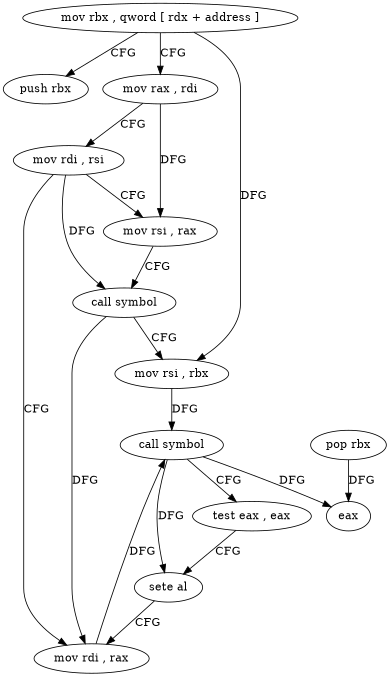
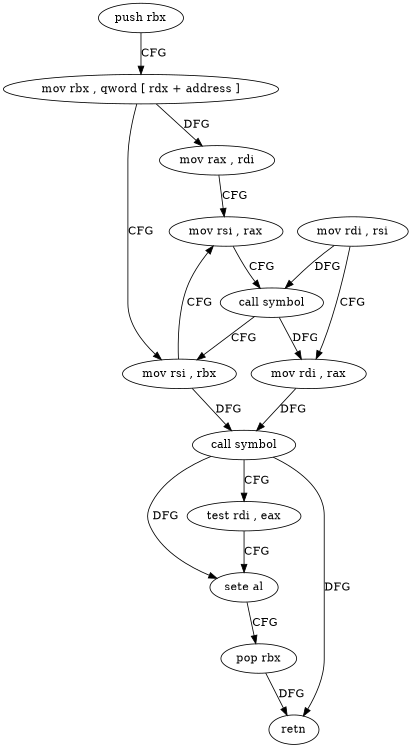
edge "mov rbx , qword [ rdx + address ]" -> "push rbx": reversed
edge "mov rbx , qword [ rdx + address ]" -> "mov rax , rdi": label "CFG" -> "DFG"
edge "mov rax , rdi" -> "mov rdi , rsi": removed, label "CFG"
edge "mov rax , rdi" -> "mov rsi , rax": label "DFG" -> "CFG"
edge "mov rdi , rsi" -> "mov rsi , rax": now "mov rsi , rbx" -> "mov rsi , rax"
edge "mov rbx , qword [ rdx + address ]" -> "mov rsi , rbx": label "DFG" -> "CFG"
node "test eax , eax": label "test eax , eax" -> "test rdi , eax"
node "eax": label "eax" -> "retn"
edge "sete al" -> "mov rdi , rax": now "sete al" -> "pop rbx"
